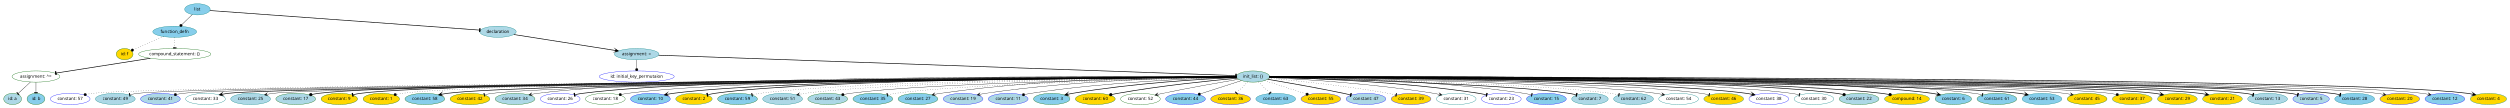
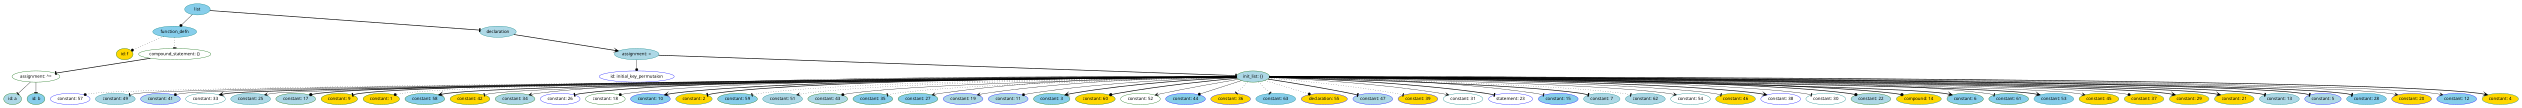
node "constant: 55": label "constant: 55" -> "declaration: 55"
node "constant: 23": label "constant: 23" -> "statement: 23"
